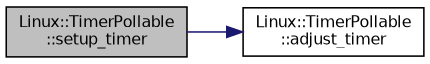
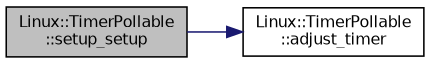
node "Linux::TimerPollable ::setup_timer": label "Linux::TimerPollable ::setup_timer" -> "Linux::TimerPollable ::setup_setup"
